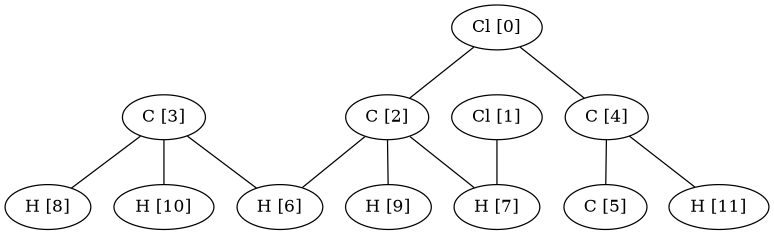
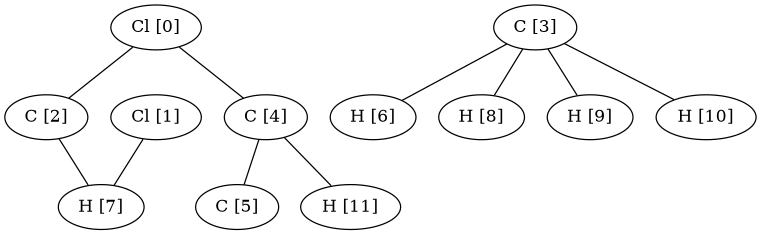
edge "C [2]" -- "H [6]": removed
edge "C [2]" -- "H [9]": now "C [3]" -- "H [9]"
